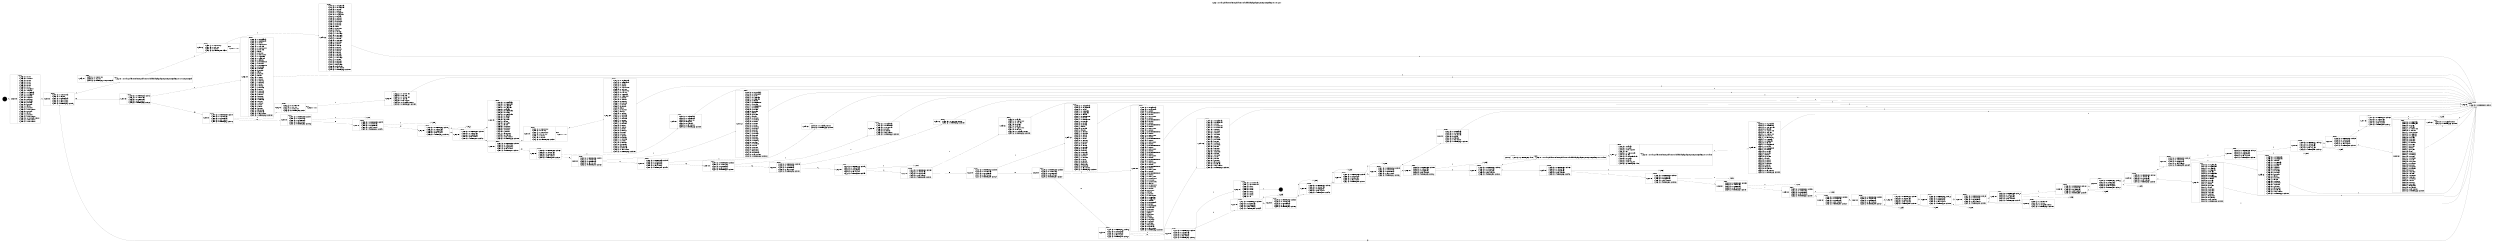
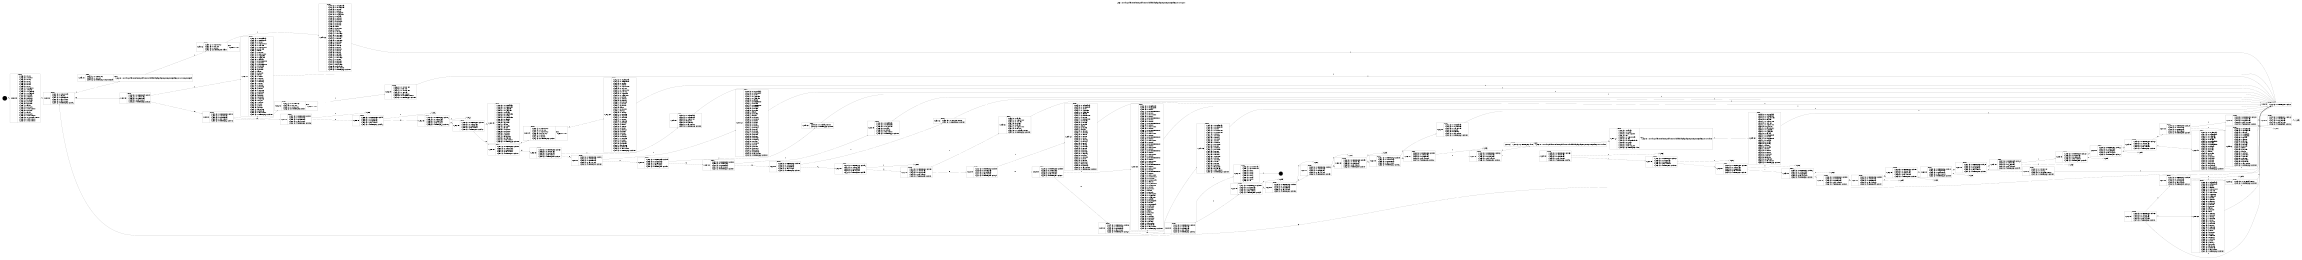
edge "0x40173f [28]" -> "0x40175b [28]": reversed
